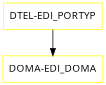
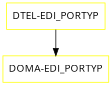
node "DOMA-EDI_DOMA": label "DOMA-EDI_DOMA" -> "DOMA-EDI_PORTYP"
